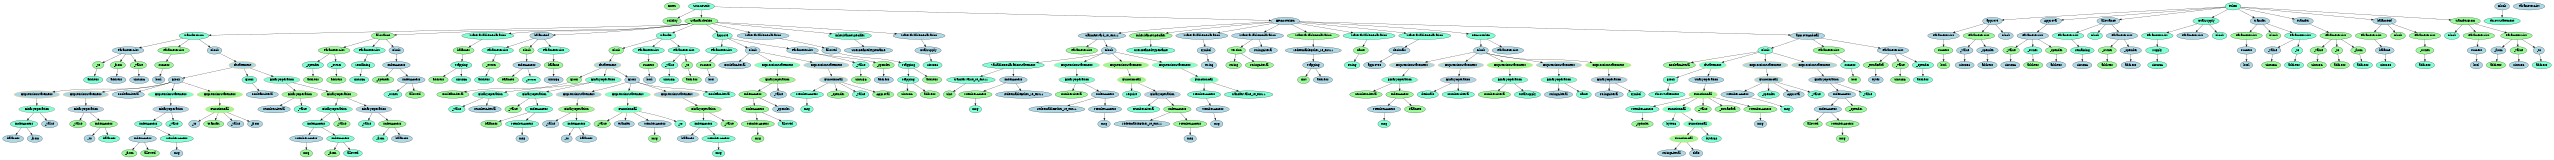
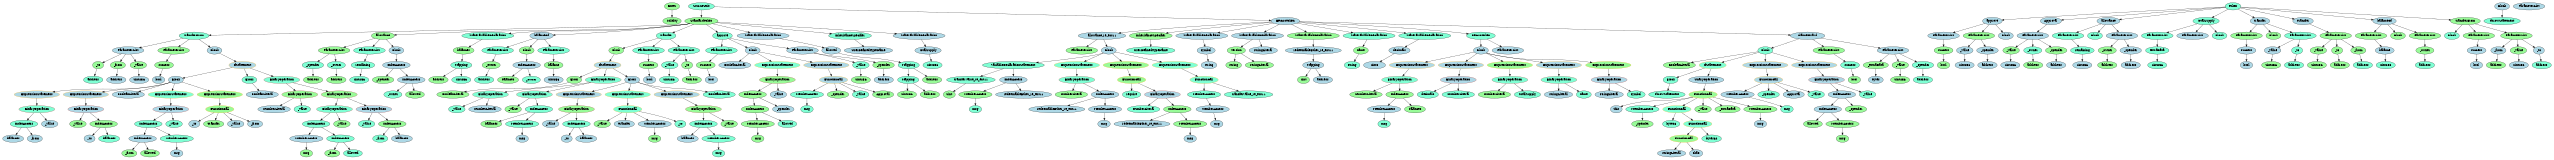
edge "SourceUnit" -> "solidity": now "Enter" -> "solidity"
node "claimReward_re_ent11": label "claimReward_re_ent11" -> "allowance_re_ent11"
node "approveAndCall": label "approveAndCall" -> "claimReward"
node "supply": label "supply" -> "extraData"
node "approve8": label "approve8" -> "uint8"
node "this": added
